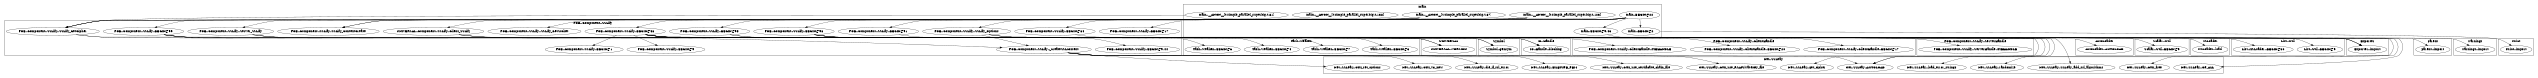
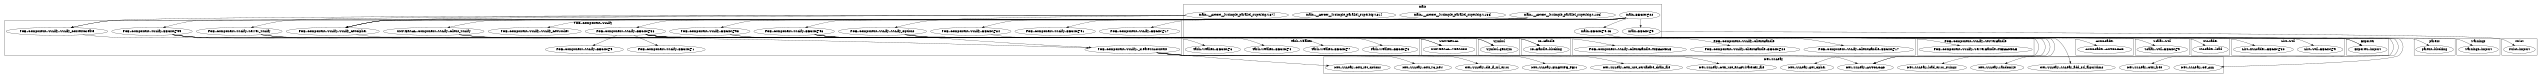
node "main::BEGIN@2": label "main::BEGIN@2" -> "main::BEGIN@9"
edge "POE::Component::SSLify::BEGIN@91" -> "Exporter::import": removed
edge "POE::Component::SSLify::SSLify_GetCipher" -> "POE::Component::SSLify::_createSSLcontext": now "POE::Component::SSLify::SSLify_ContextCreate" -> "POE::Component::SSLify::_createSSLcontext"
node "POE::Component::SSLify::BEGIN@9.44": removed
node "parent::import": label "parent::import" -> "parent::blocking"
